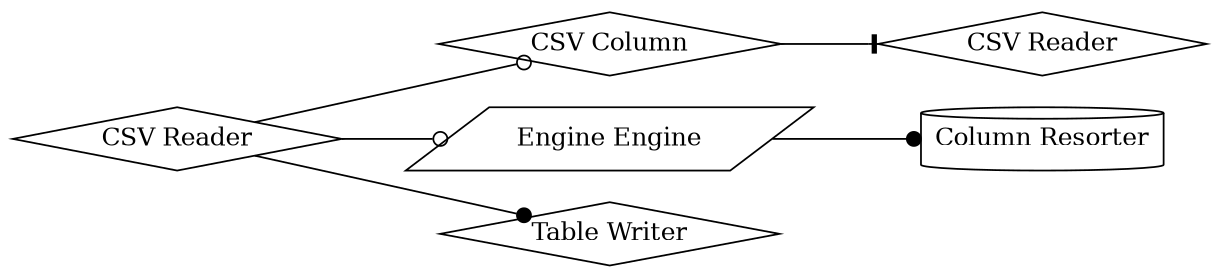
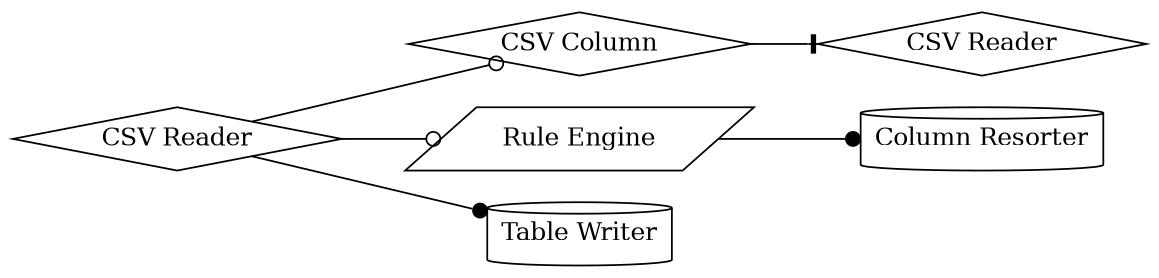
node "Engine Engine": label "Engine Engine" -> "Rule Engine"
node "Table Writer": shape diamond -> cylinder
